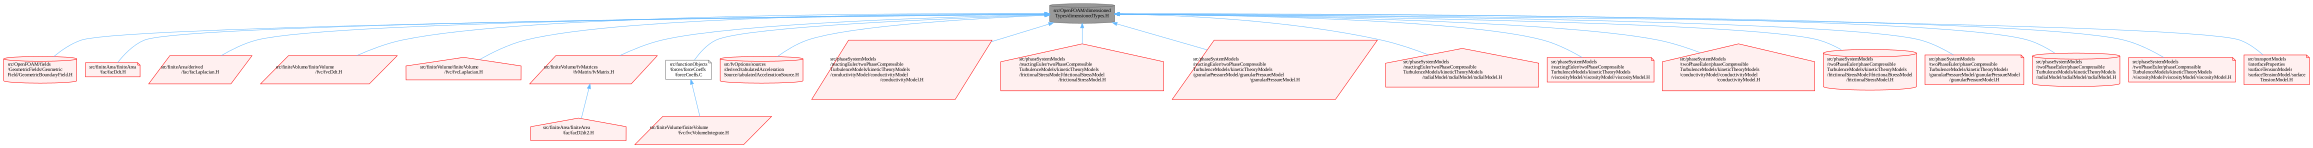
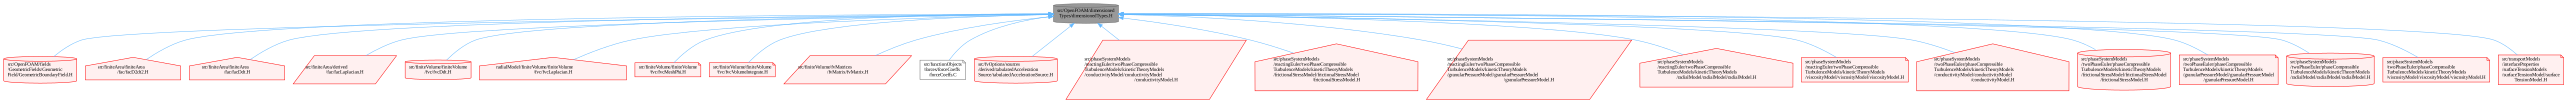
node "src/finiteArea/finiteArea /fac/facDdt.H": shape note -> house
node "src/finiteVolume/finiteVolume /fvc/fvcDdt.H": shape parallelogram -> cylinder
node "src/finiteVolume/finiteVolume /fvc/fvcLaplacian.H": label "src/finiteVolume/finiteVolume /fvc/fvcLaplacian.H" -> "radialModel/finiteVolume/finiteVolume /fvc/fvcLaplacian.H"
node "src/finiteVolume/finiteVolume /fvc/fvcMeshPhi.H": added
edge "src/finiteVolume/finiteVolume /fvc/fvcVolumeIntegrate.H" -> "src/functionObjects /forces/forceCoeffs /forceCoeffs.C": now "src/finiteVolume/finiteVolume /fvc/fvcVolumeIntegrate.H" -> "src/OpenFOAM/dimensioned Types/dimensionedTypes.H"
edge "src/finiteArea/finiteArea /fac/facD2dt2.H" -> "src/finiteVolume/fvMatrices /fvMatrix/fvMatrix.H": now "src/finiteArea/finiteArea /fac/facD2dt2.H" -> "src/OpenFOAM/dimensioned Types/dimensionedTypes.H"
node "src/finiteVolume/finiteVolume /fvc/fvcVolumeIntegrate.H": shape parallelogram -> note
